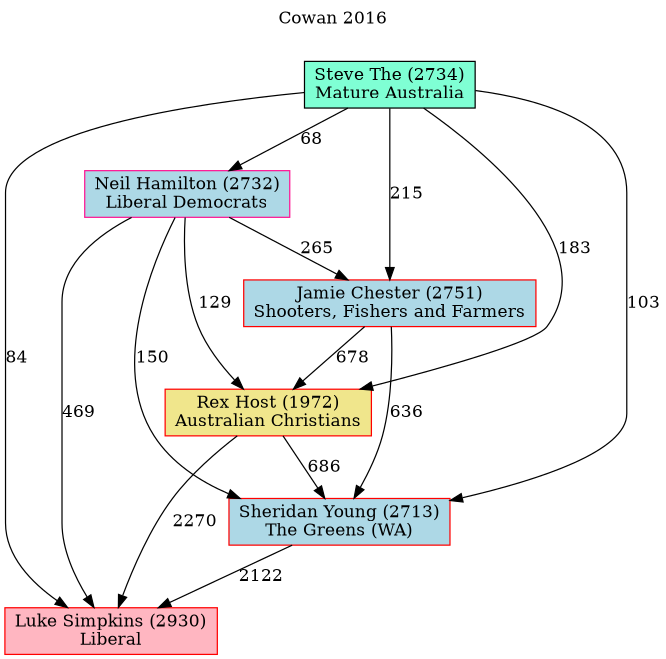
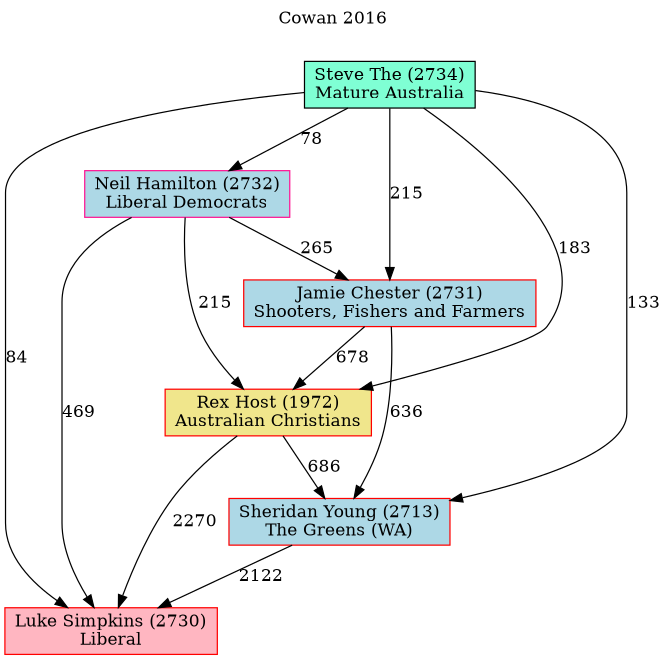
edge "Steve The (2734) Mature Australia" -> "Neil Hamilton (2732) Liberal Democrats": label "68" -> "78"
edge "Neil Hamilton (2732) Liberal Democrats" -> "Rex Host (1972) Australian Christians": label "129" -> "215"
node "Jamie Chester (2751) Shooters, Fishers and Farmers": label "Jamie Chester (2751) Shooters, Fishers and Farmers" -> "Jamie Chester (2731) Shooters, Fishers and Farmers"
edge "Steve The (2734) Mature Australia" -> "Sheridan Young (2713) The Greens (WA)": label "103" -> "133"
edge "Neil Hamilton (2732) Liberal Democrats" -> "Sheridan Young (2713) The Greens (WA)": removed, label "150"
node "Luke Simpkins (2930) Liberal": label "Luke Simpkins (2930) Liberal" -> "Luke Simpkins (2730) Liberal"
